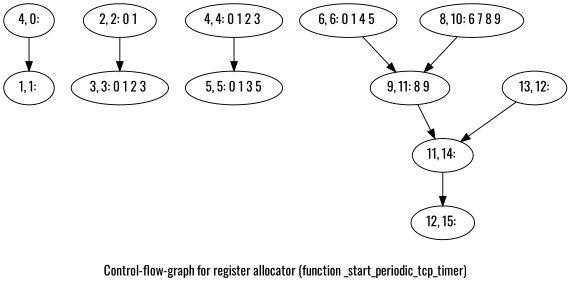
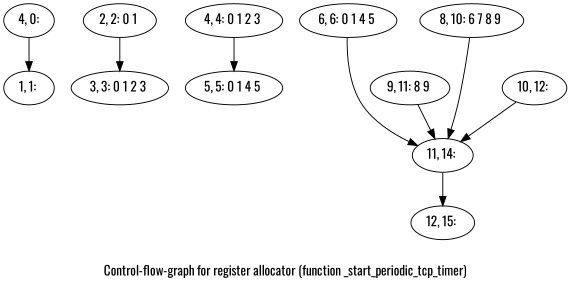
edge "6, 6: 0 1 4 5" -> "9, 11: 8 9": now "6, 6: 0 1 4 5" -> "11, 14:"
edge "8, 10: 6 7 8 9" -> "9, 11: 8 9": now "8, 10: 6 7 8 9" -> "11, 14:"
node "5, 5: 0 1 3 5": label "5, 5: 0 1 3 5" -> "5, 5: 0 1 4 5"
node "13, 12:": label "13, 12:" -> "10, 12:"
